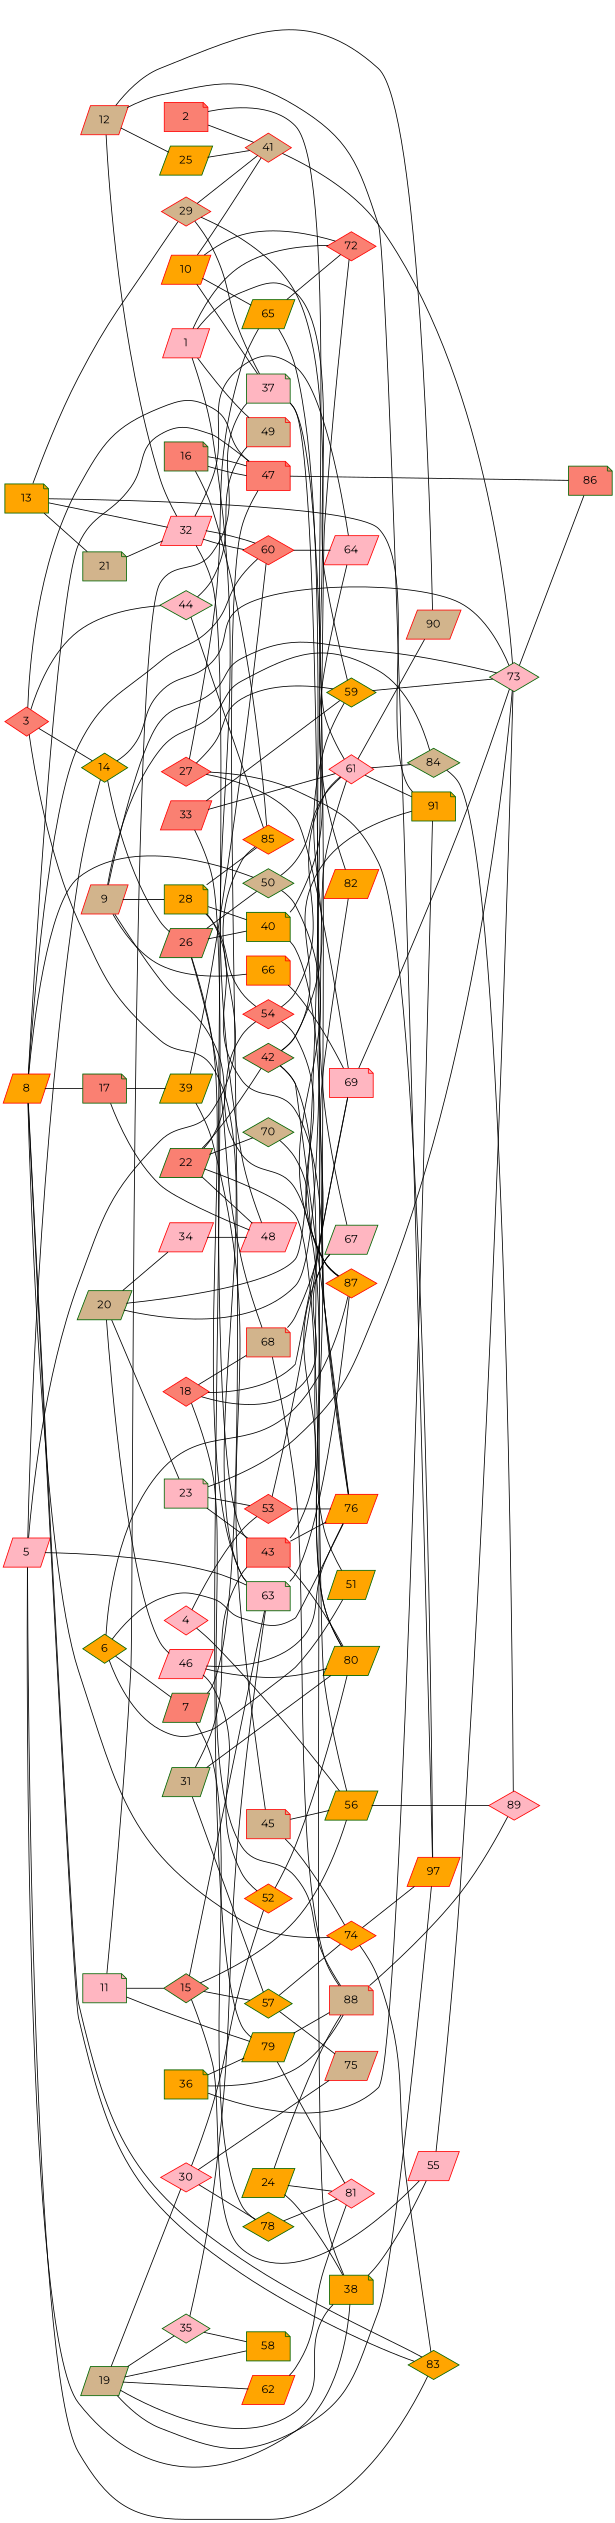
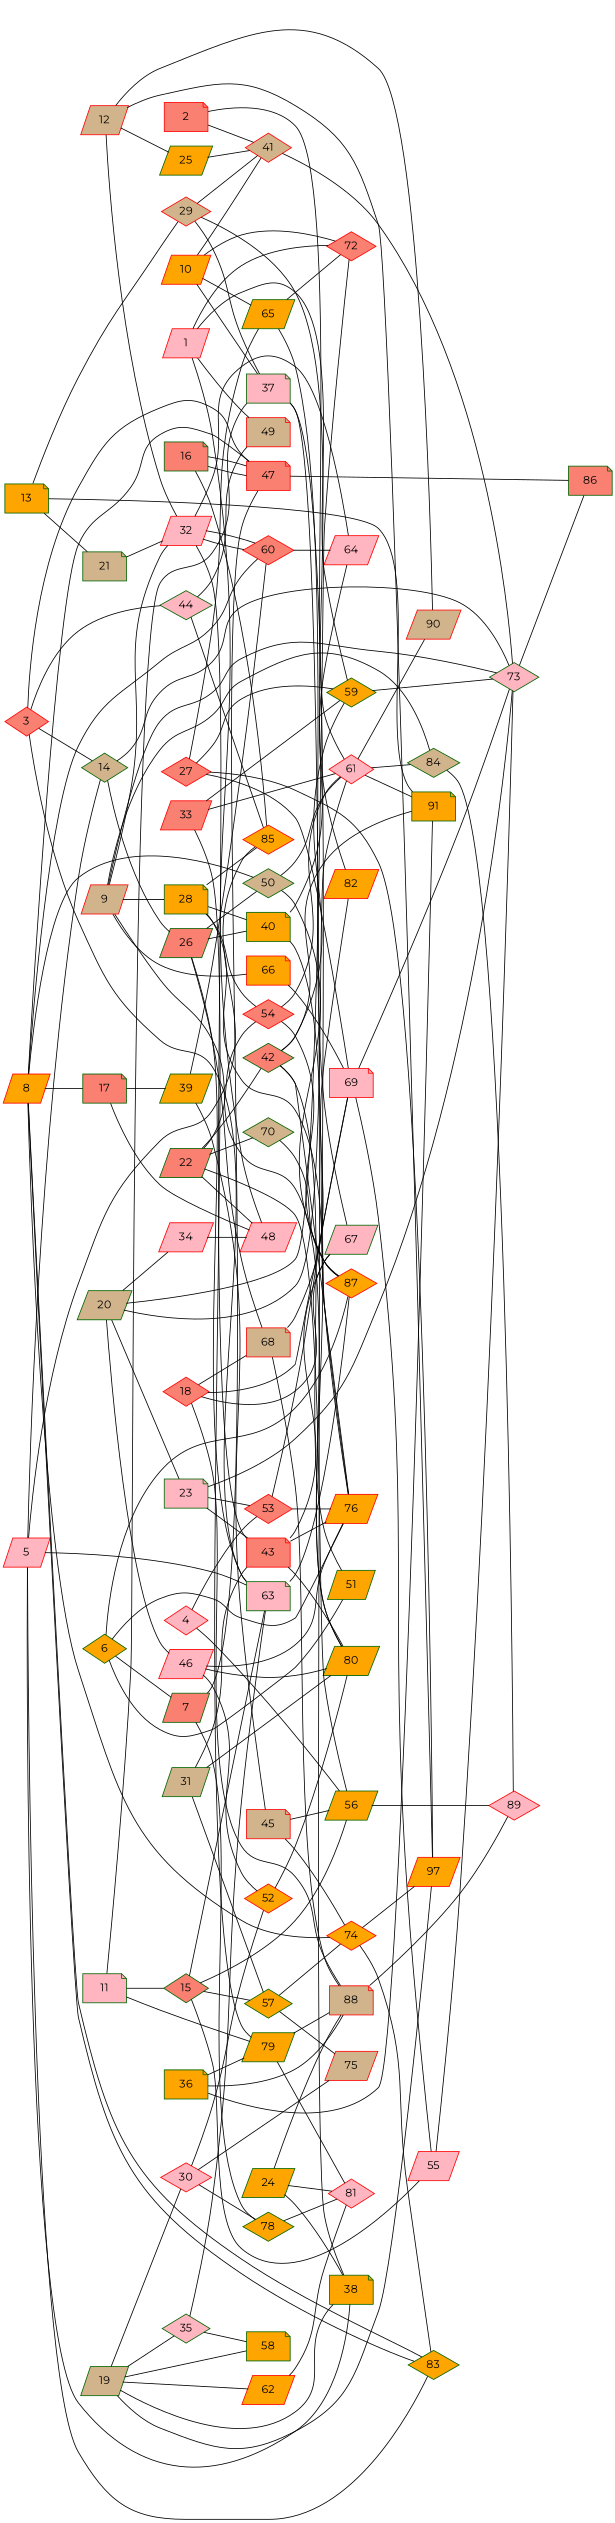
edge "13" -- "32": now "9" -- "32"
node "14": fillcolor orange -> tan
edge "55" -- "38": now "55" -- "69"
